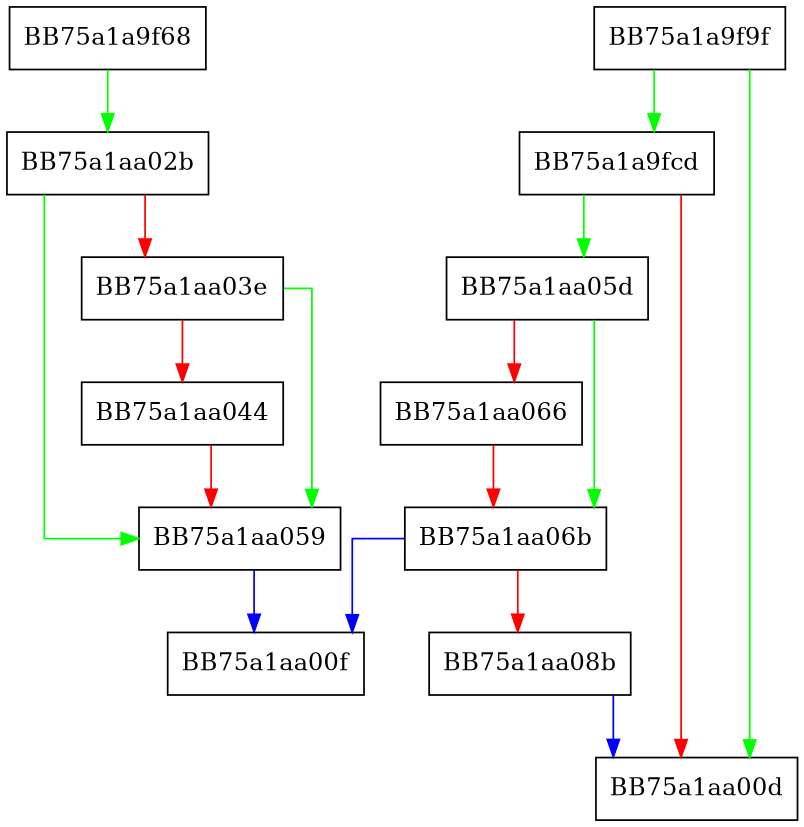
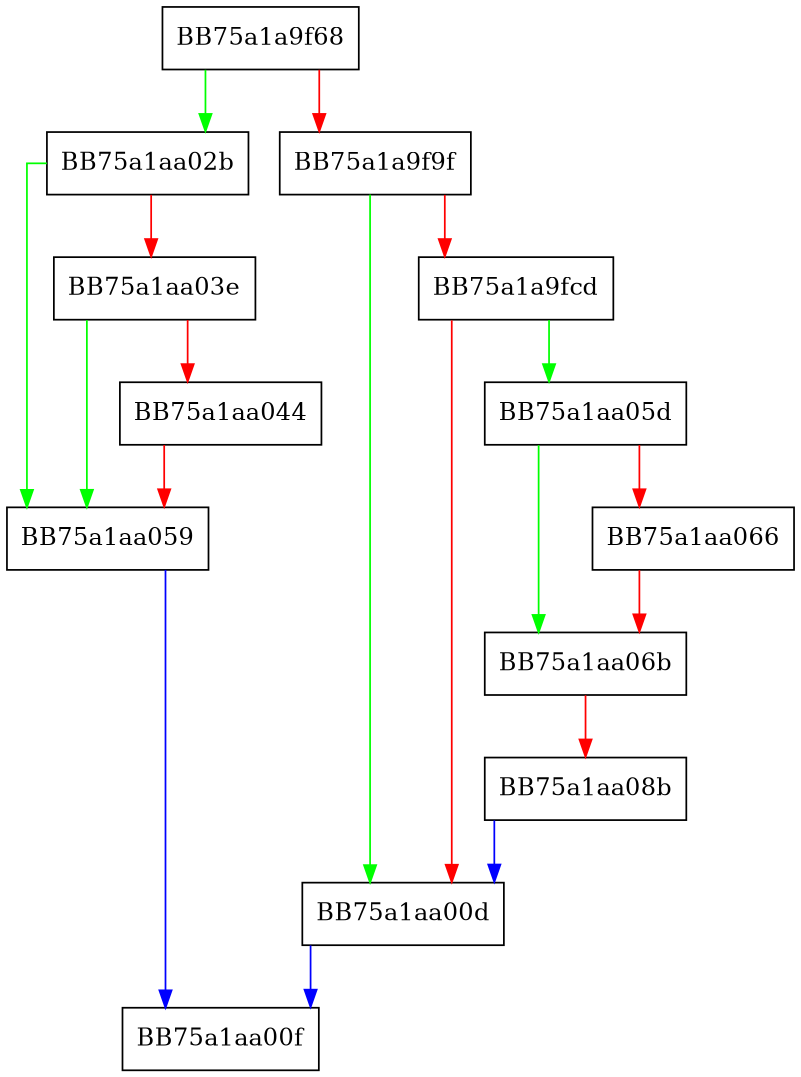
edge "BB75a1a9f68" -> "BB75a1a9f9f": added
edge "BB75a1a9f9f" -> "BB75a1a9fcd": color green -> red
edge "BB75a1aa06b" -> "BB75a1aa00f": now "BB75a1aa00d" -> "BB75a1aa00f"
